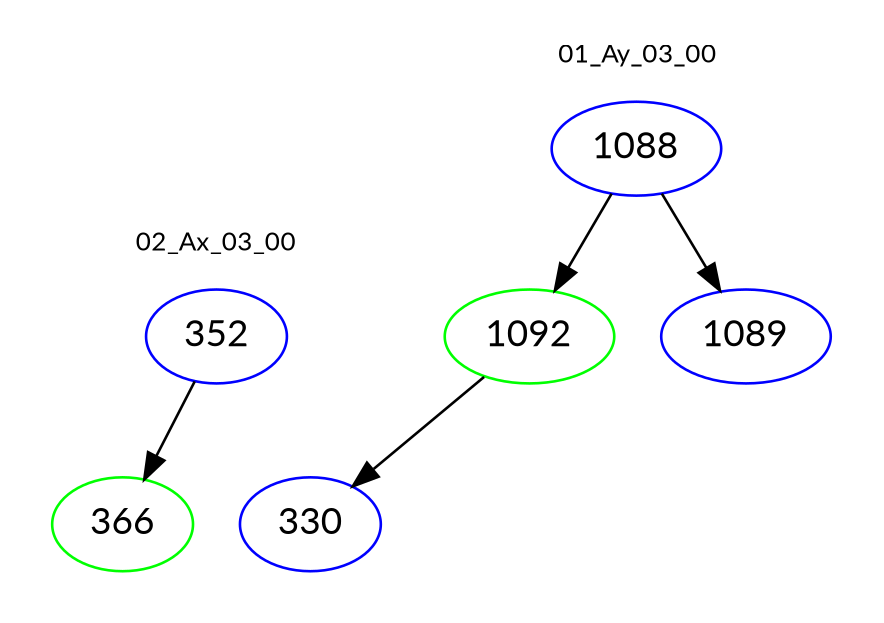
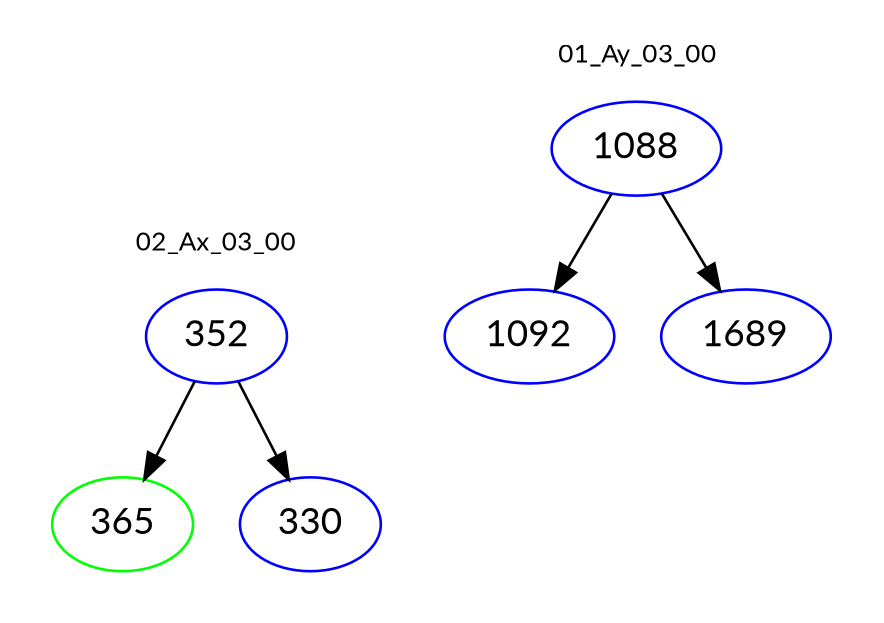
node "1092": color green -> blue
node "1089": label "1089" -> "1689"
edge "1092" -> "330": now "352" -> "330"
node "366": label "366" -> "365"
